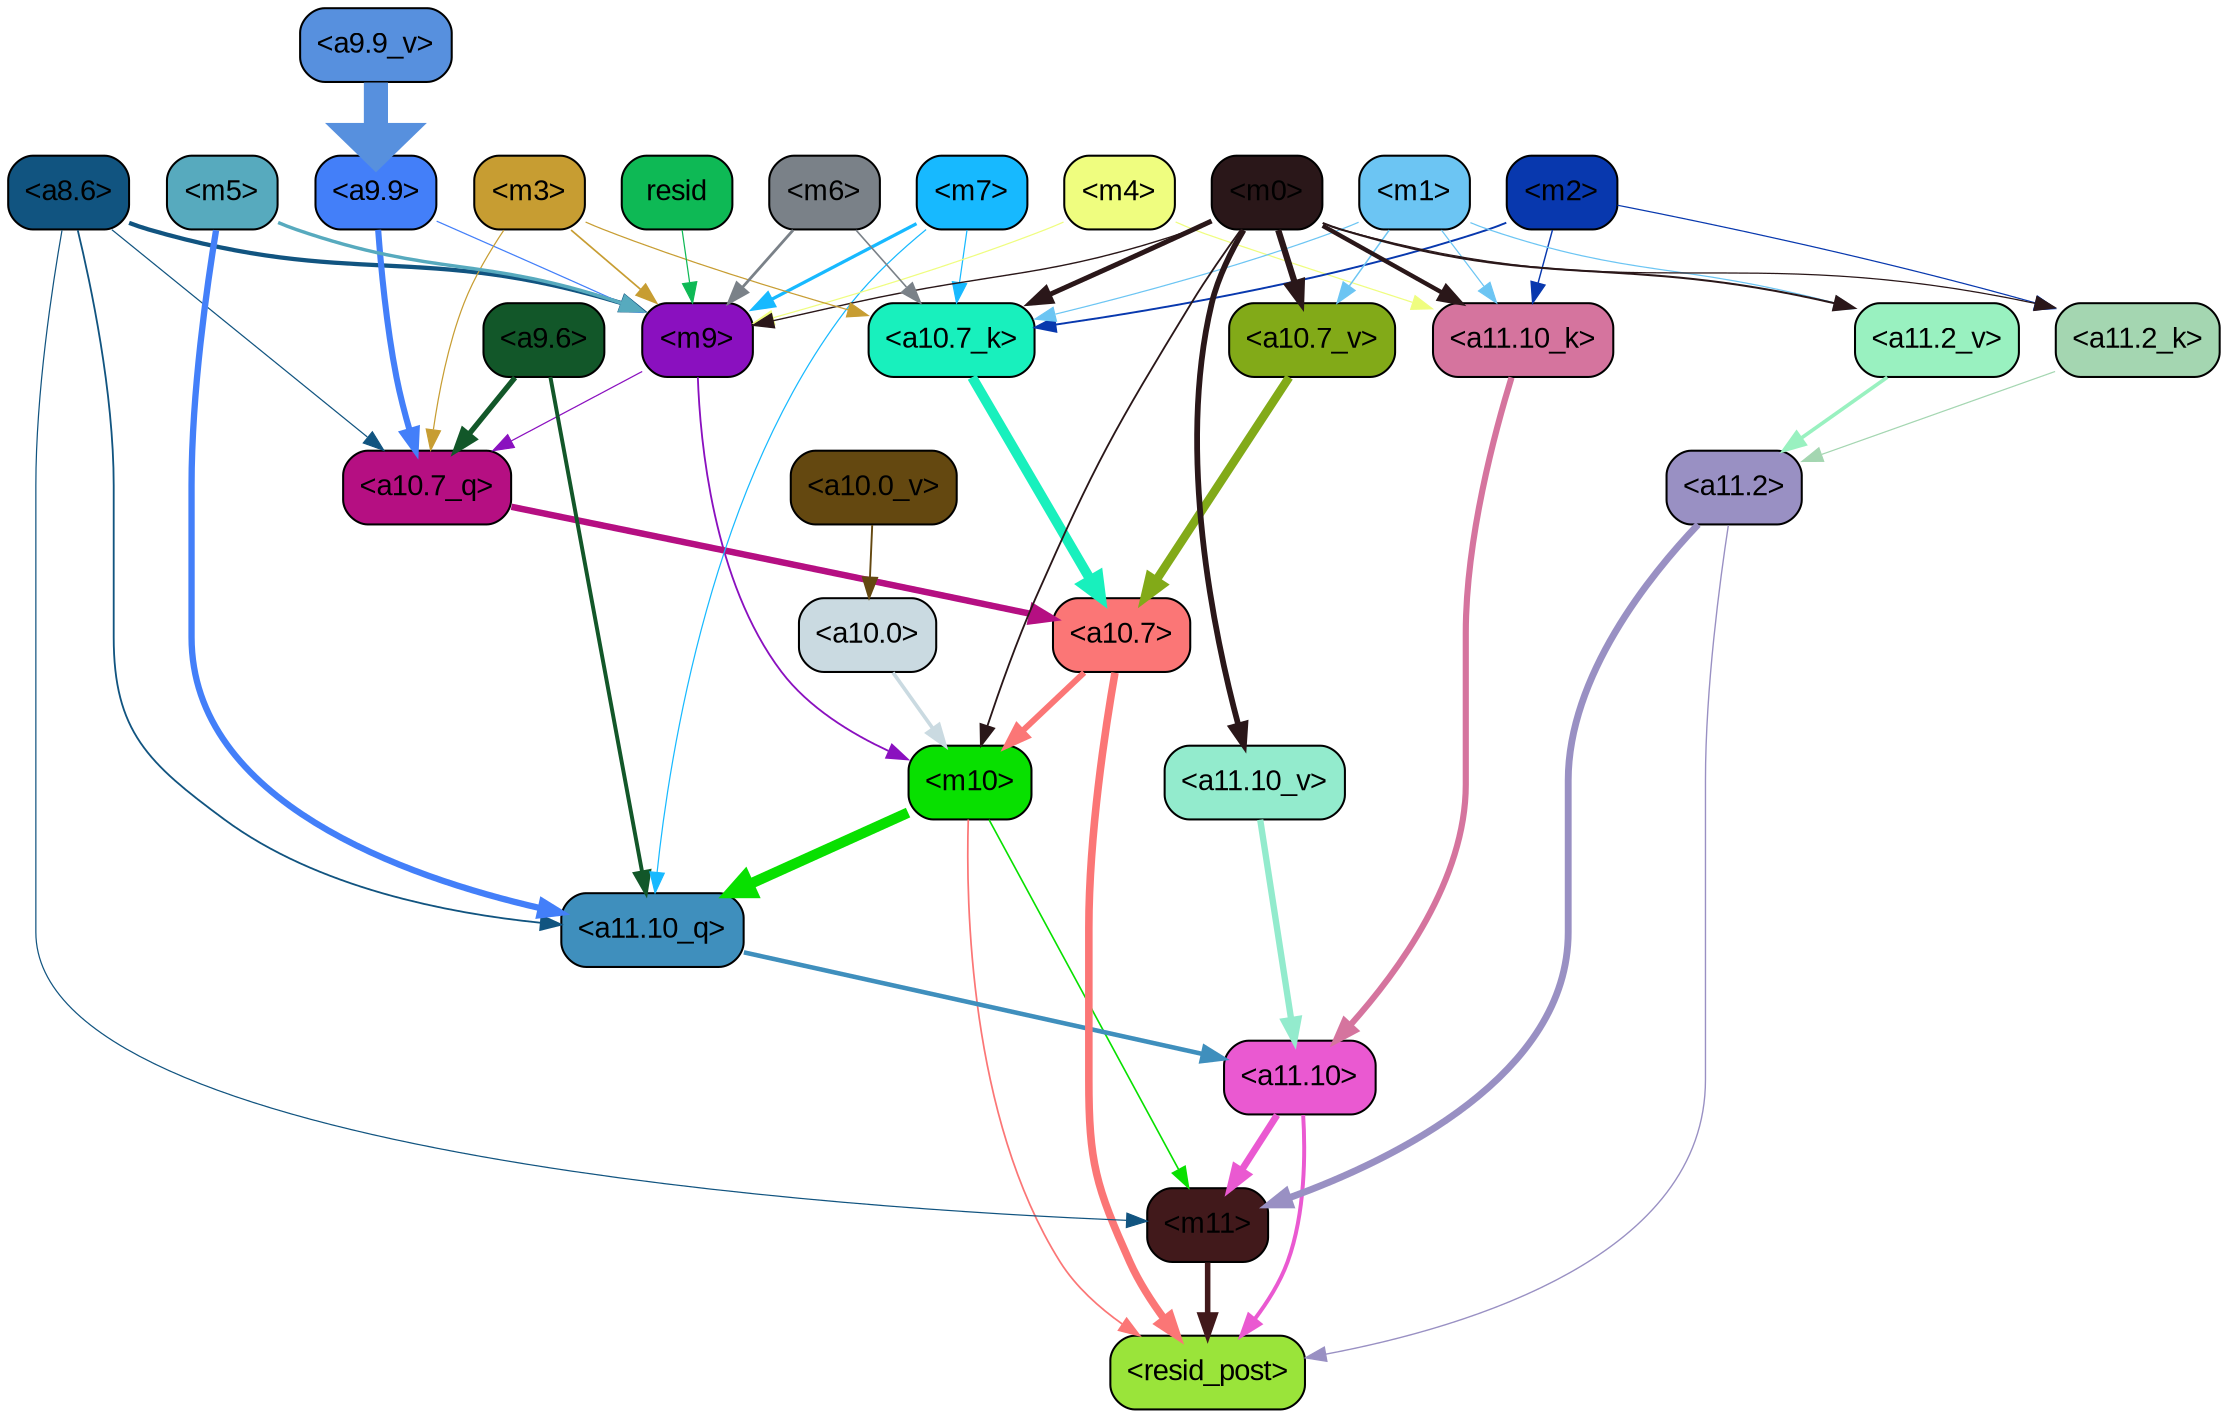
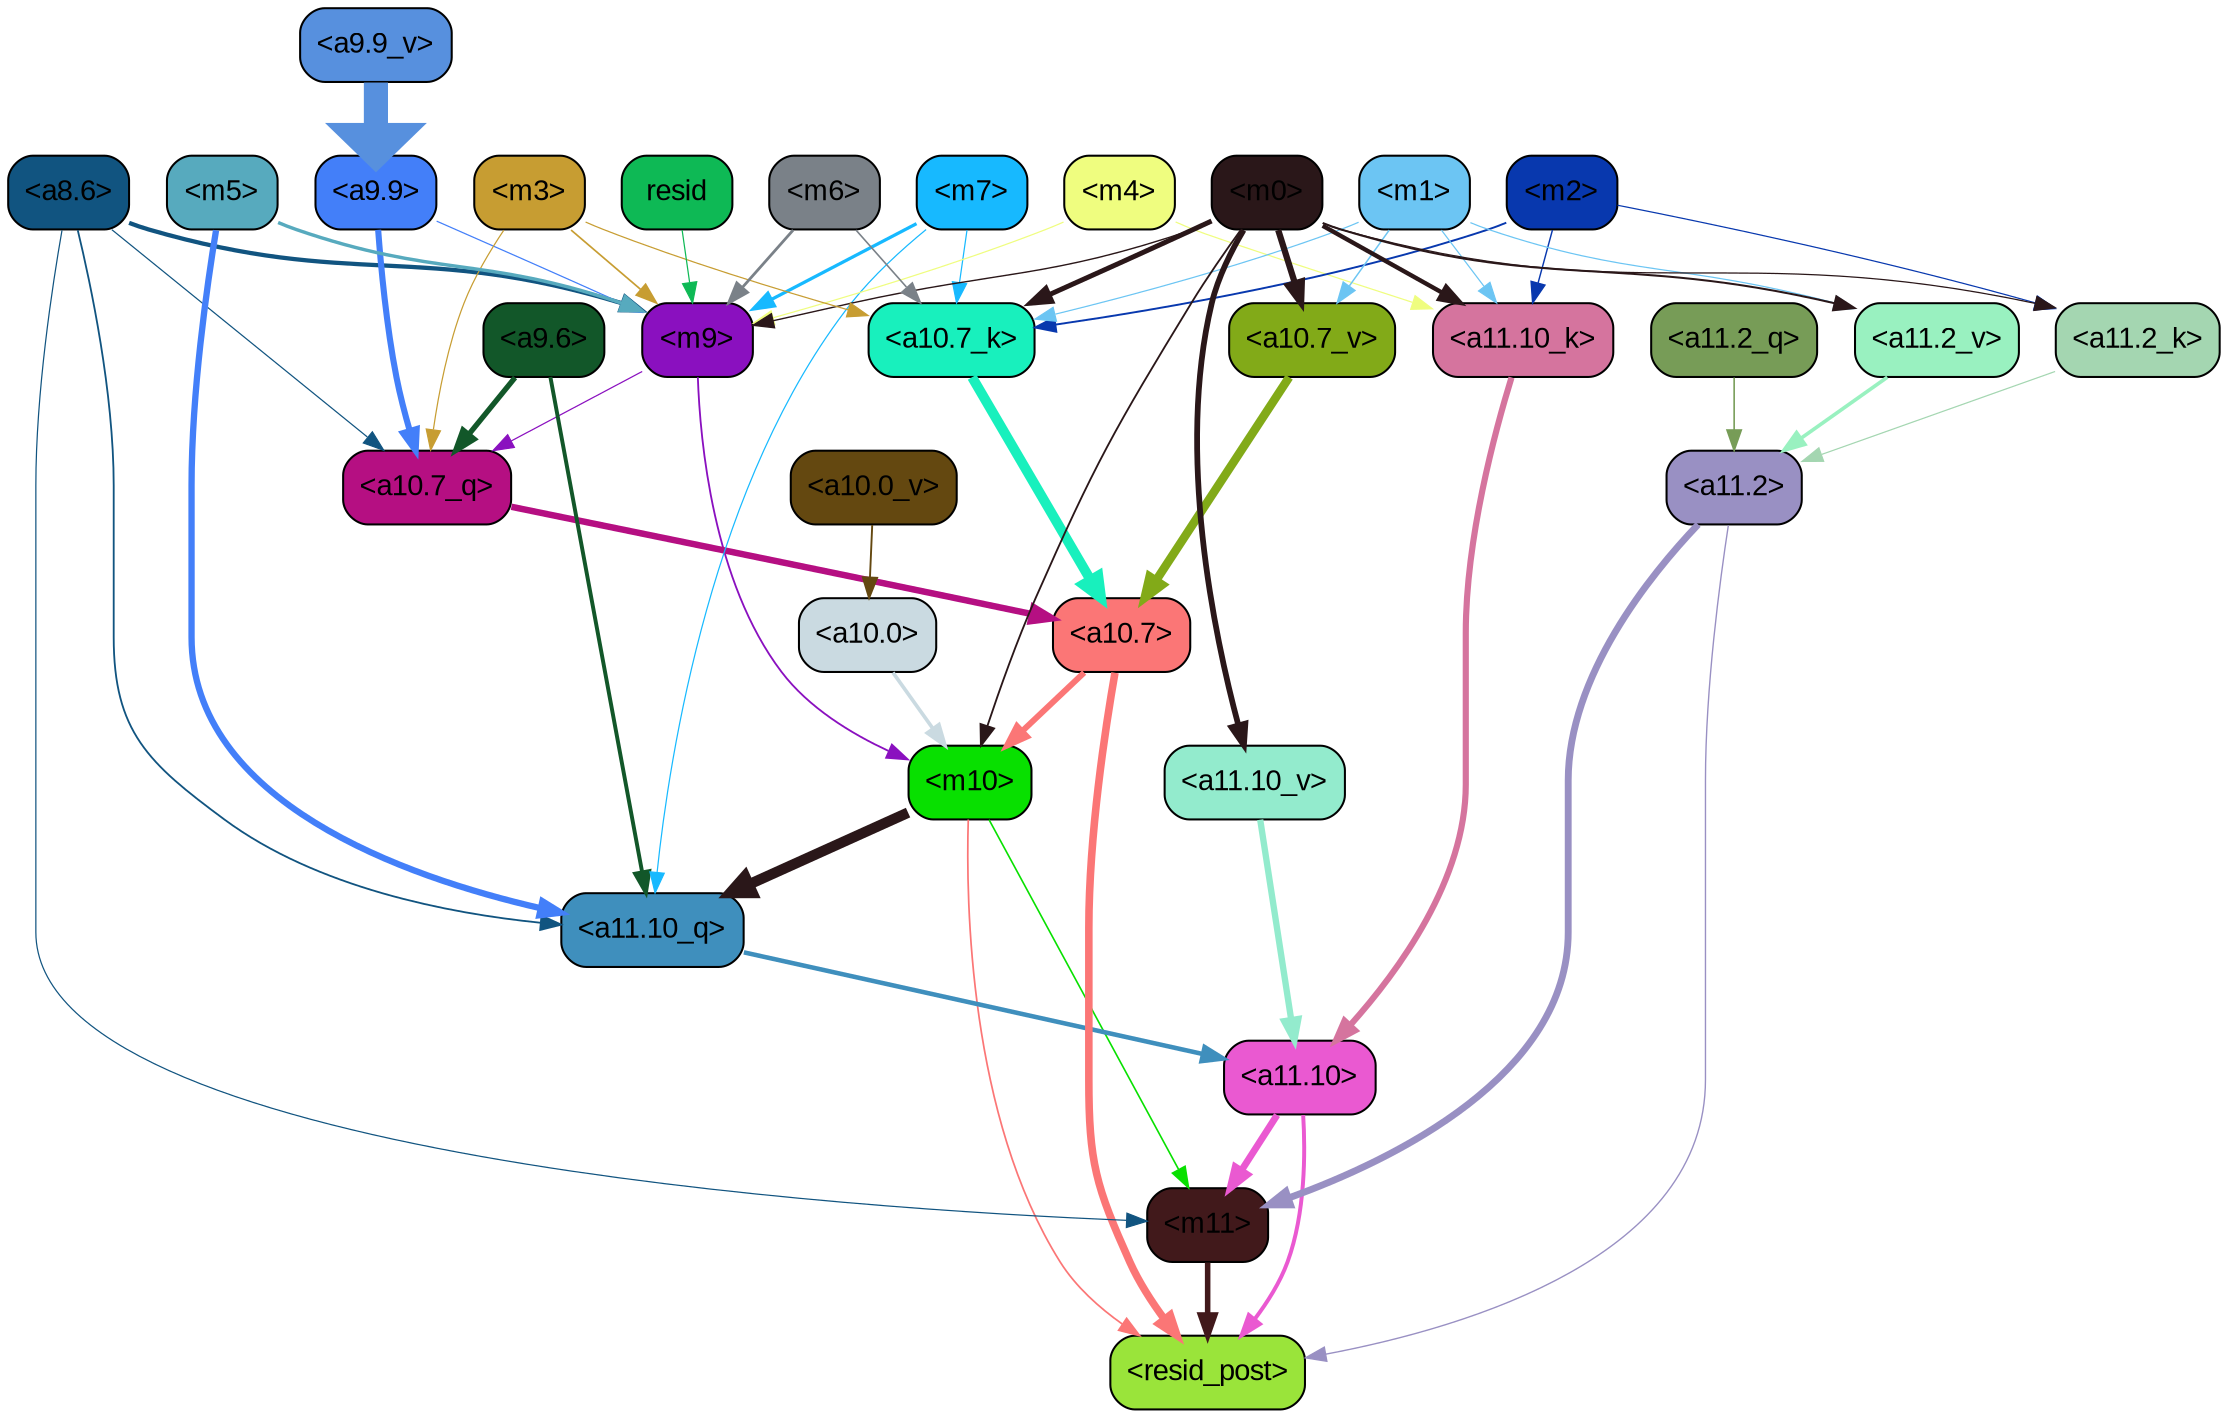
node "<a11.2_q>": added
edge "<m10>" -> "<a11.10_q>": color #08e000 -> #2a1719
